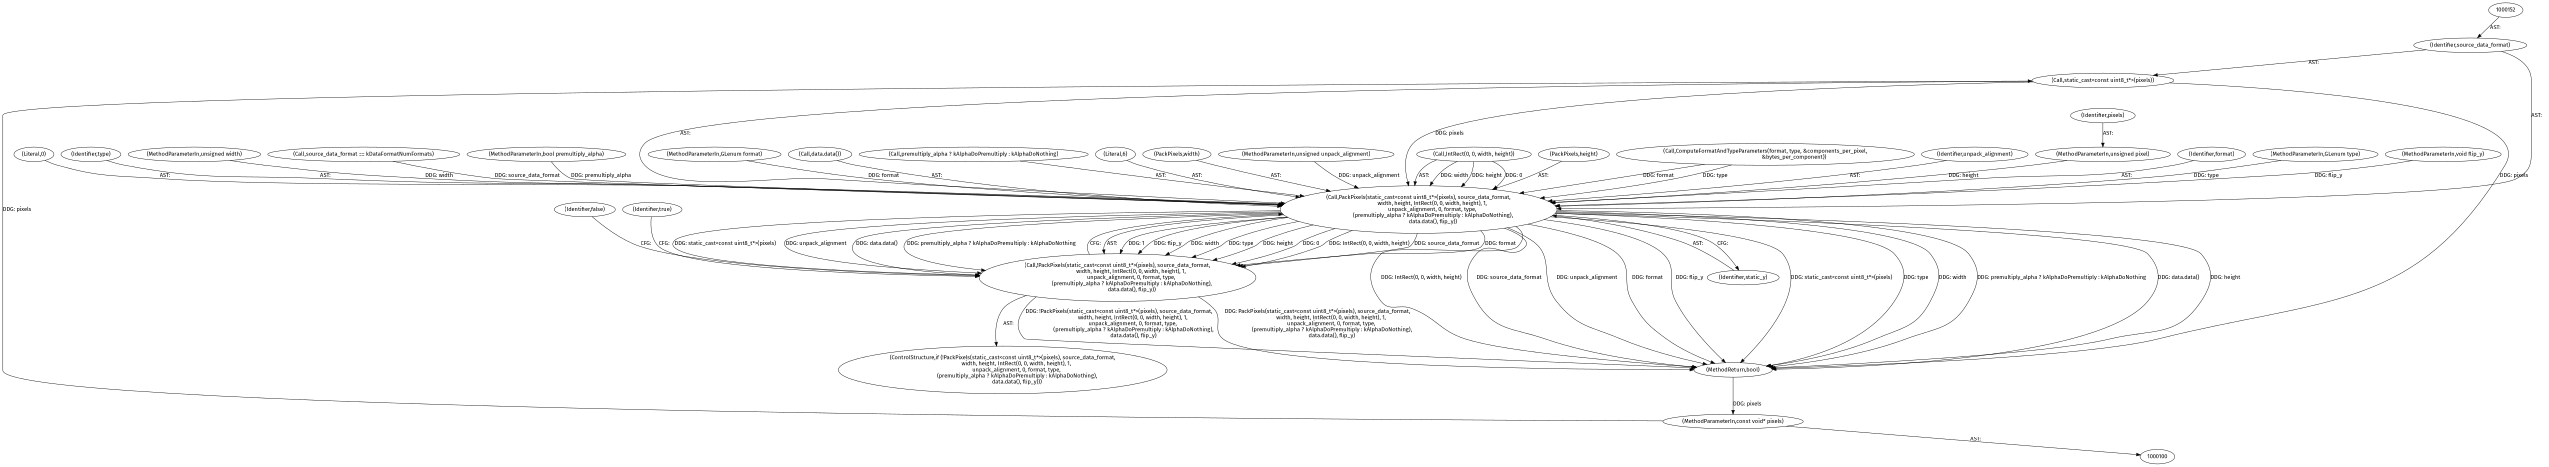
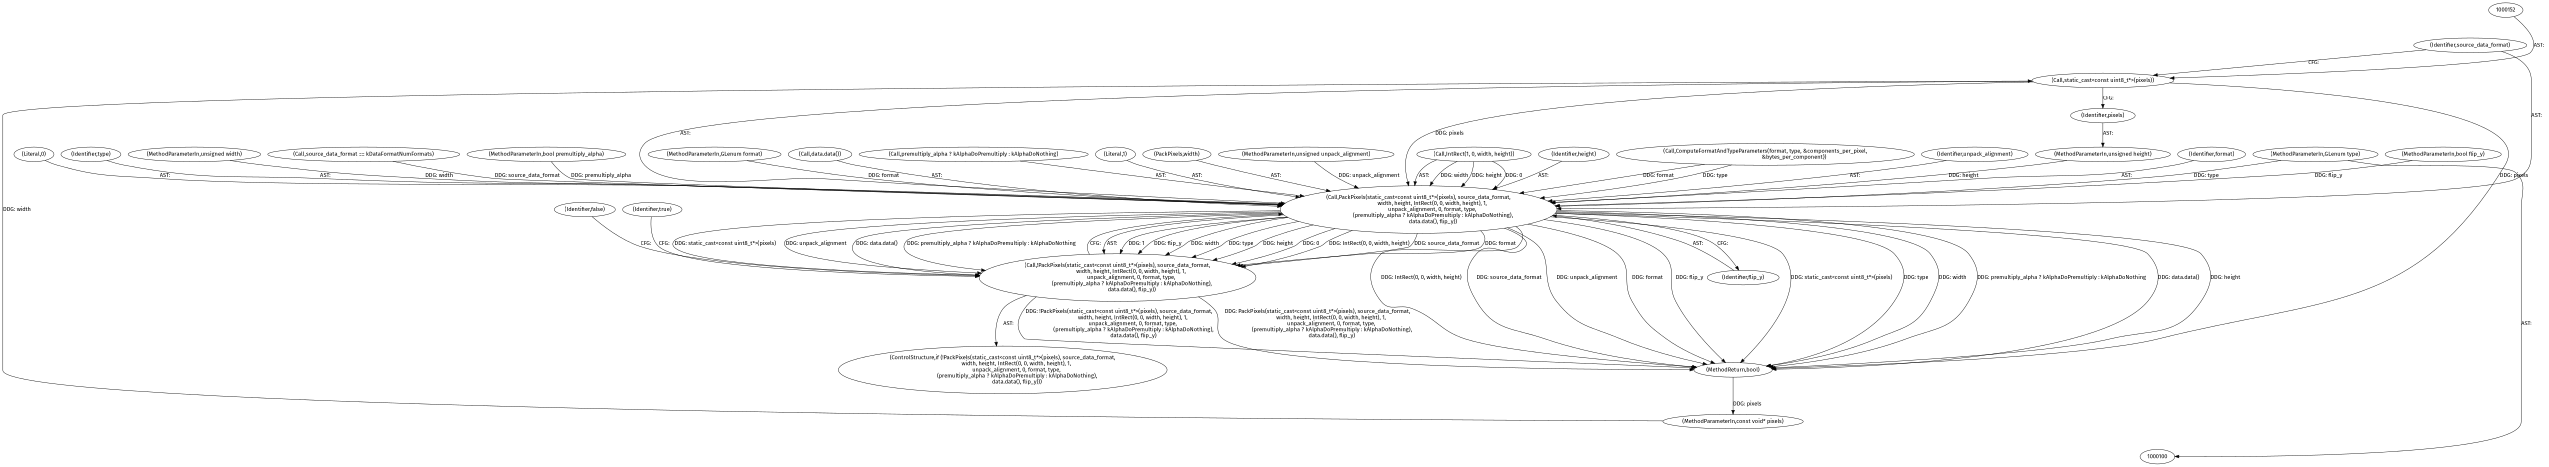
edge "1000152" -> "(Identifier,source_data_format)": now "1000152" -> "(Call,static_cast<const uint8_t*>(pixels))"
edge "(Identifier,source_data_format)" -> "(Call,static_cast<const uint8_t*>(pixels))": label "AST: " -> "CFG: "
edge "(Call,static_cast<const uint8_t*>(pixels))" -> "(Identifier,pixels)": added, label "CFG:"
node "(Literal,6)": label "(Literal,6)" -> "(Literal,1)"
node "(Call,IntRect(0, 0, width, height))": label "(Call,IntRect(0, 0, width, height))" -> "(Call,IntRect(1, 0, width, height))"
node "(PackPixels,height)": label "(PackPixels,height)" -> "(Identifier,height)"
node "(MethodParameterIn,unsigned pixel)": label "(MethodParameterIn,unsigned pixel)" -> "(MethodParameterIn,unsigned height)"
node "(MethodParameterIn,void flip_y)": label "(MethodParameterIn,void flip_y)" -> "(MethodParameterIn,bool flip_y)"
edge "(MethodParameterIn,const void* pixels)" -> "(Call,static_cast<const uint8_t*>(pixels))": label "DDG: pixels" -> "DDG: width"
node "(Identifier,static_y)": label "(Identifier,static_y)" -> "(Identifier,flip_y)"
edge "(MethodParameterIn,const void* pixels)" -> "1000100": now "(MethodParameterIn,GLenum type)" -> "1000100"
